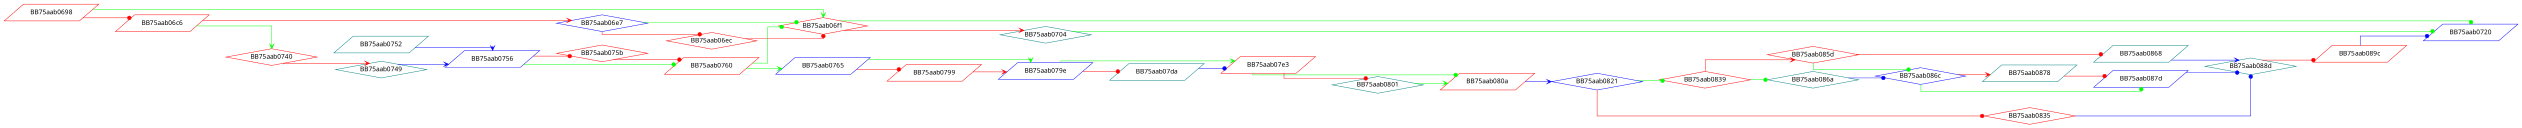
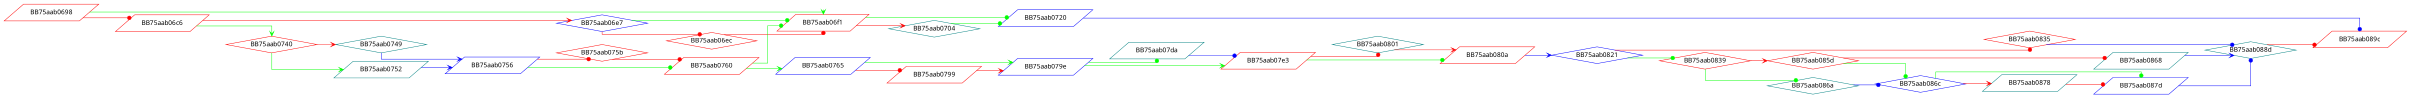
node "BB75aab06f1": shape diamond -> parallelogram
edge "BB75aab089c" -> "BB75aab0720": reversed
edge "BB75aab0740" -> "BB75aab0752": added
edge "BB75aab079e" -> "BB75aab07da": color red -> green
edge "BB75aab0801" -> "BB75aab080a": color green -> red
